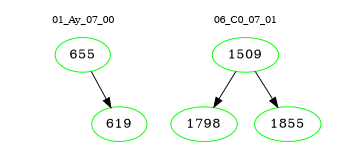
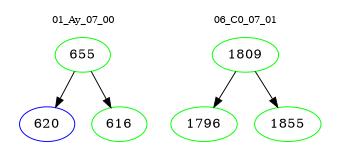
node "1509": label "1509" -> "1809"
node "620": added
node "619": label "619" -> "616"
node "1798": label "1798" -> "1796"
